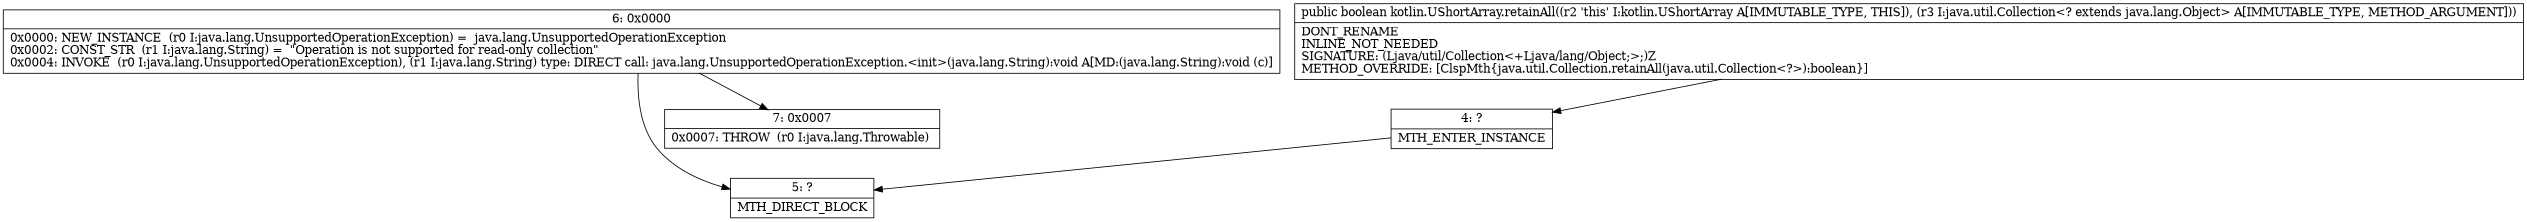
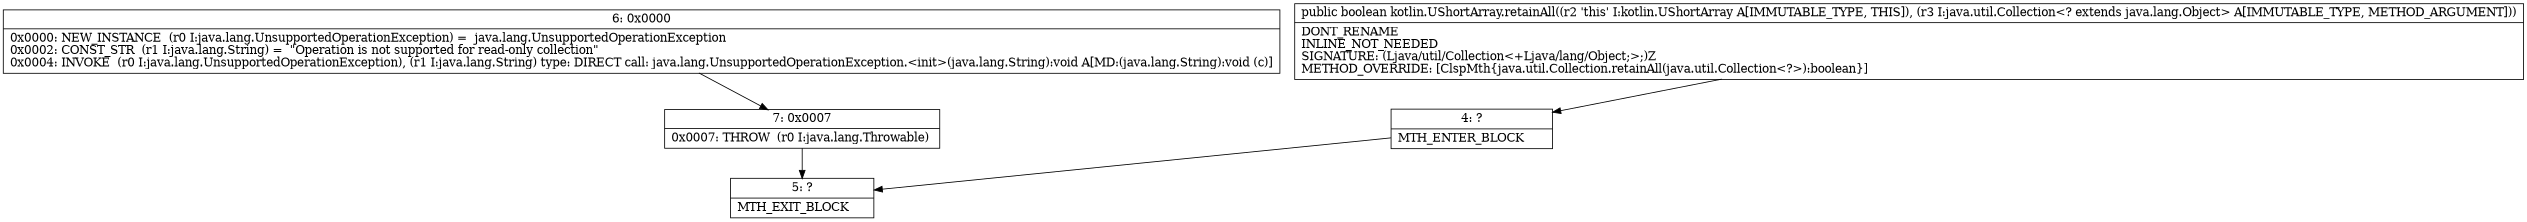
node "4: ?": text "MTH_ENTER_INSTANCE" -> "MTH_ENTER_BLOCK"
edge "6: 0x0000" -> "5: ?": now "7: 0x0007" -> "5: ?"
node "5: ?": text "MTH_DIRECT_BLOCK" -> "MTH_EXIT_BLOCK"
